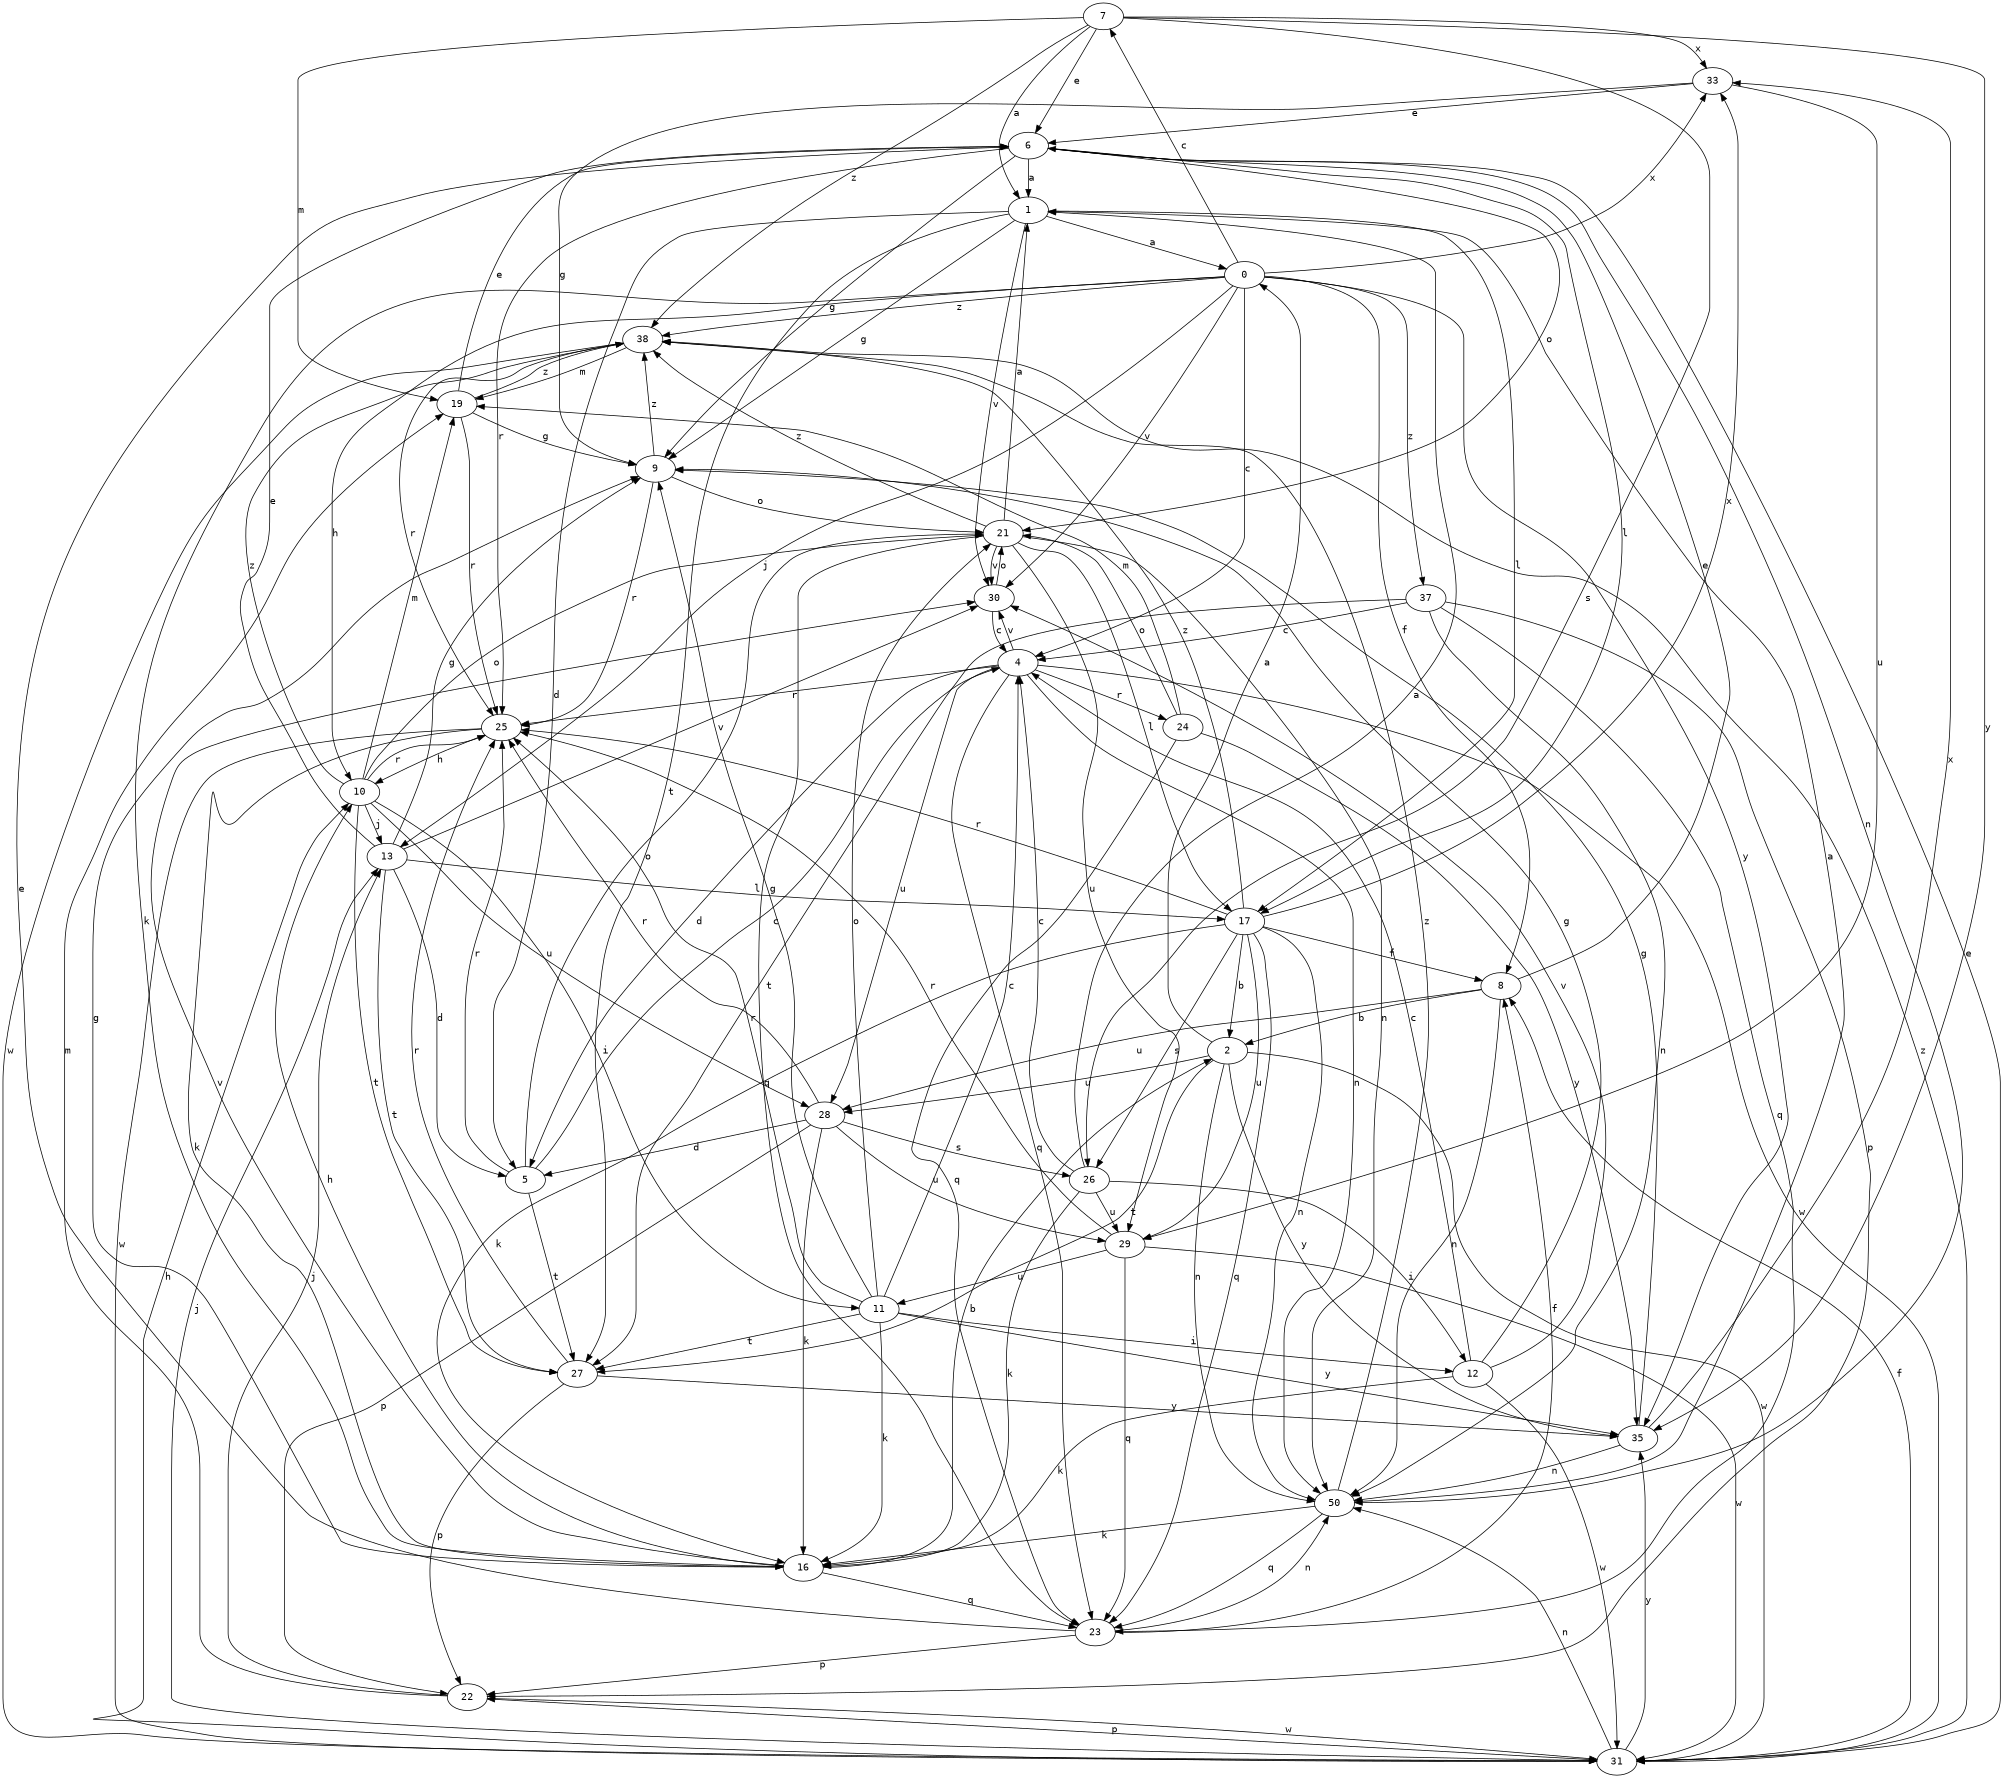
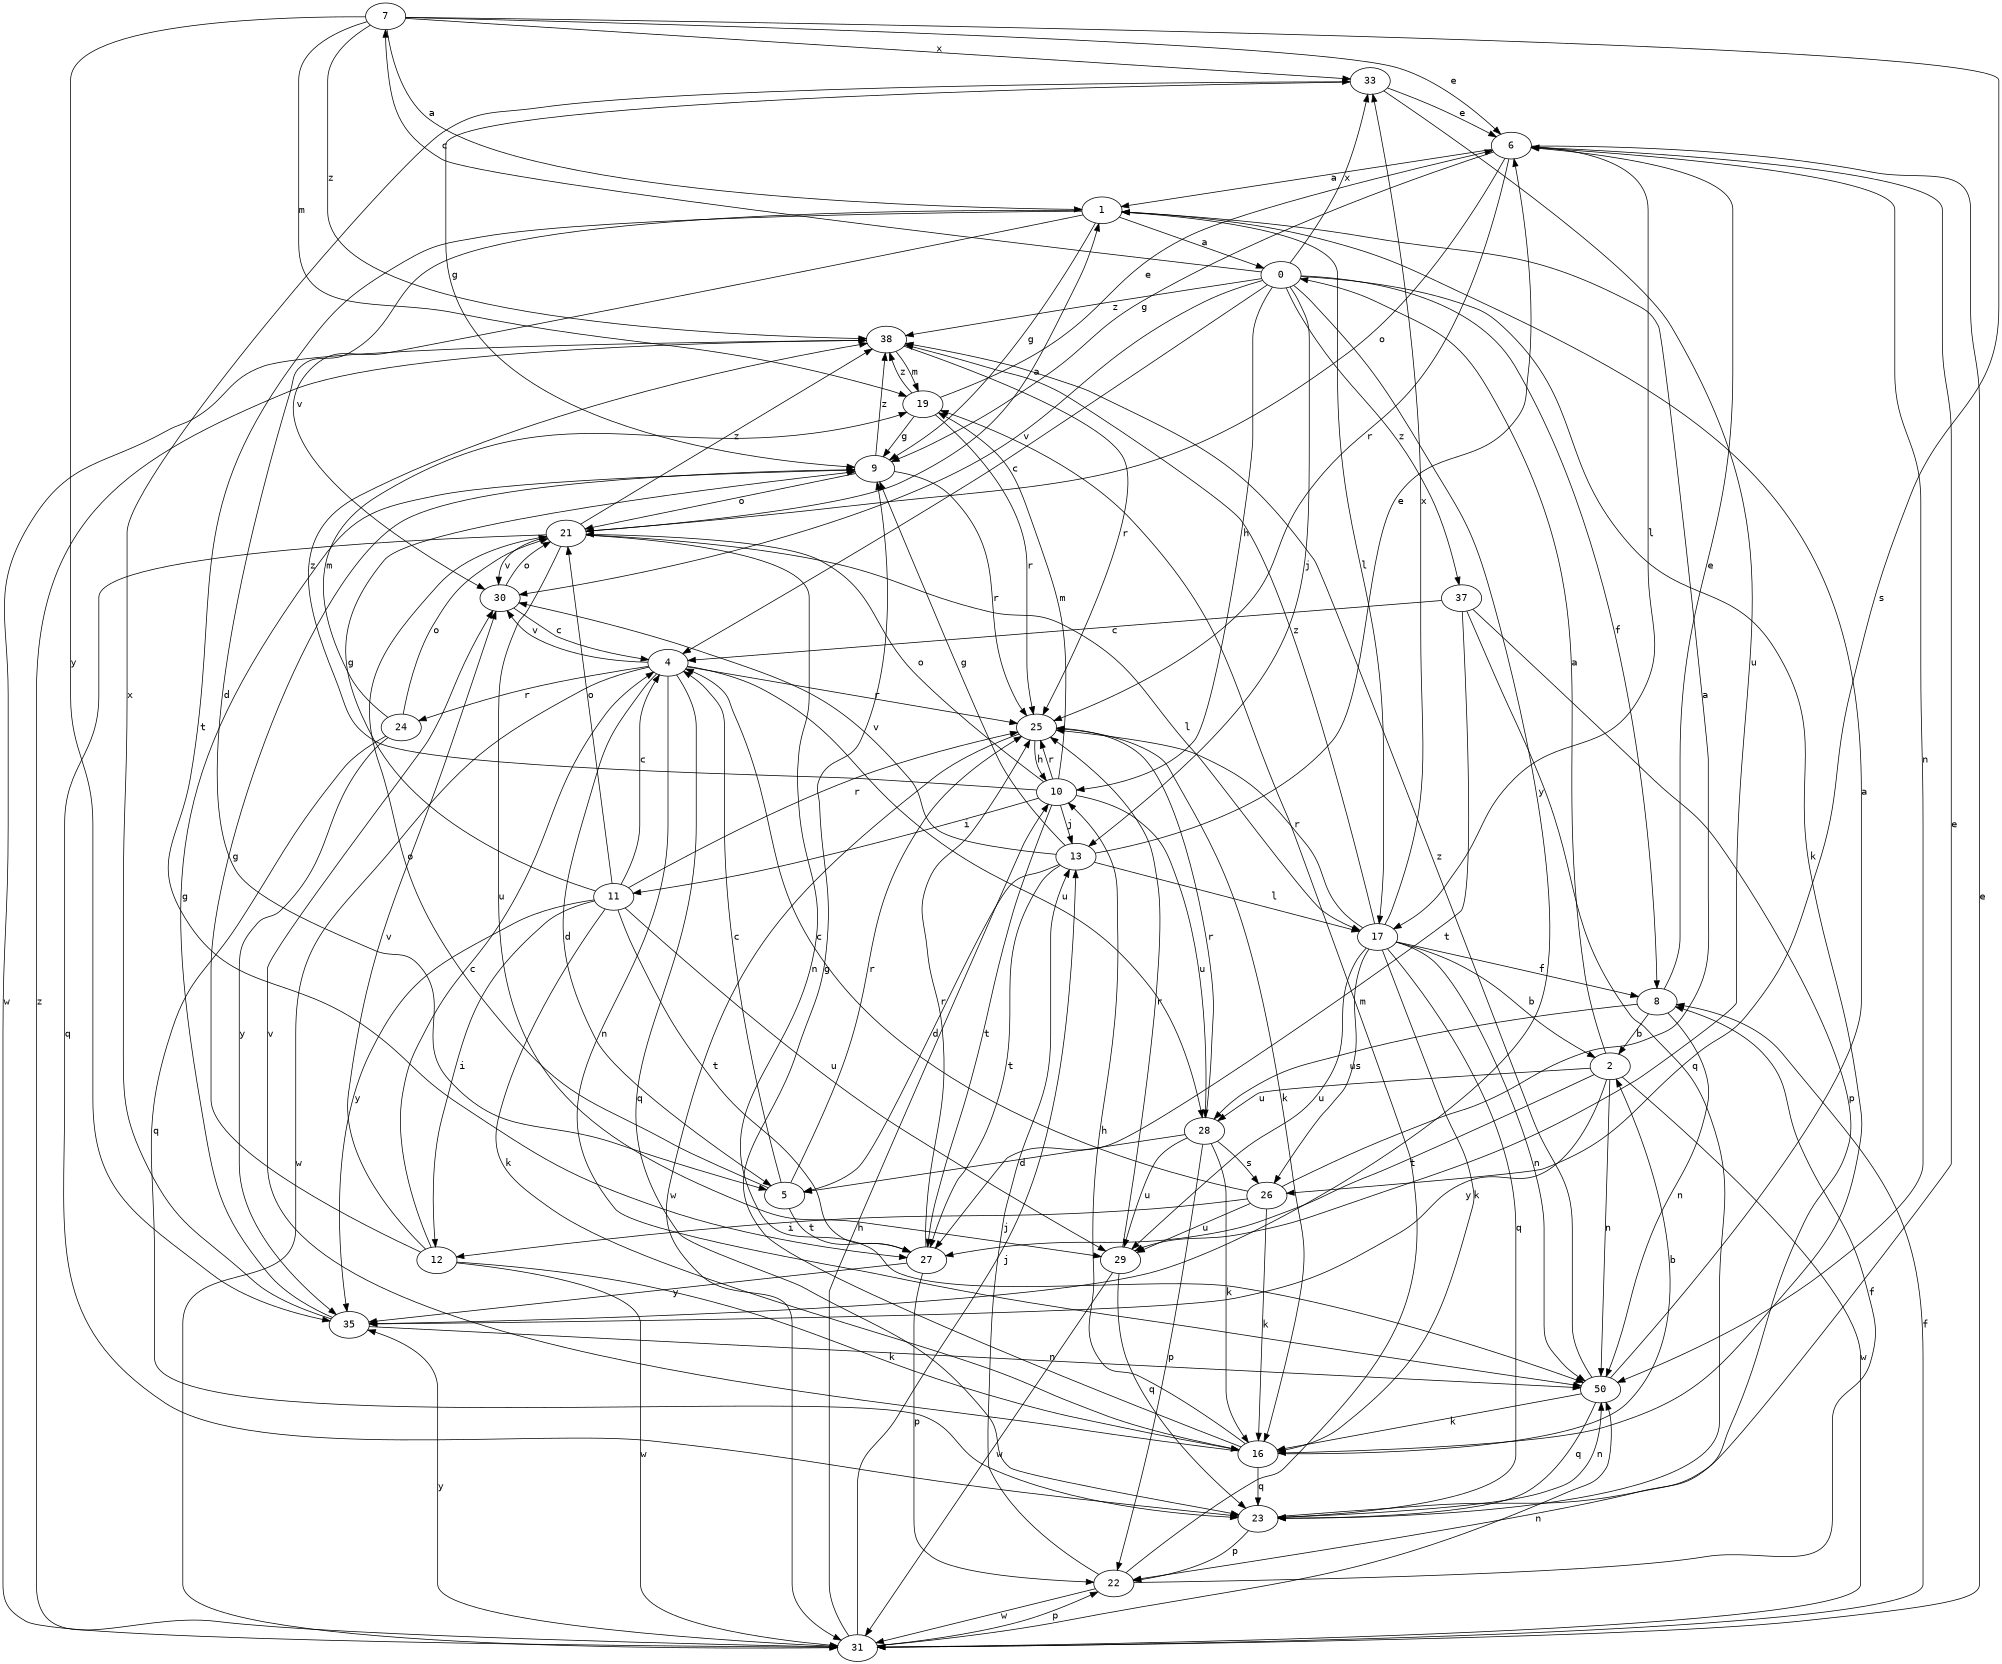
edge "37" -> "50": removed, label "n"
edge "29" -> "11": reversed
edge "23" -> "8": now "22" -> "8"
